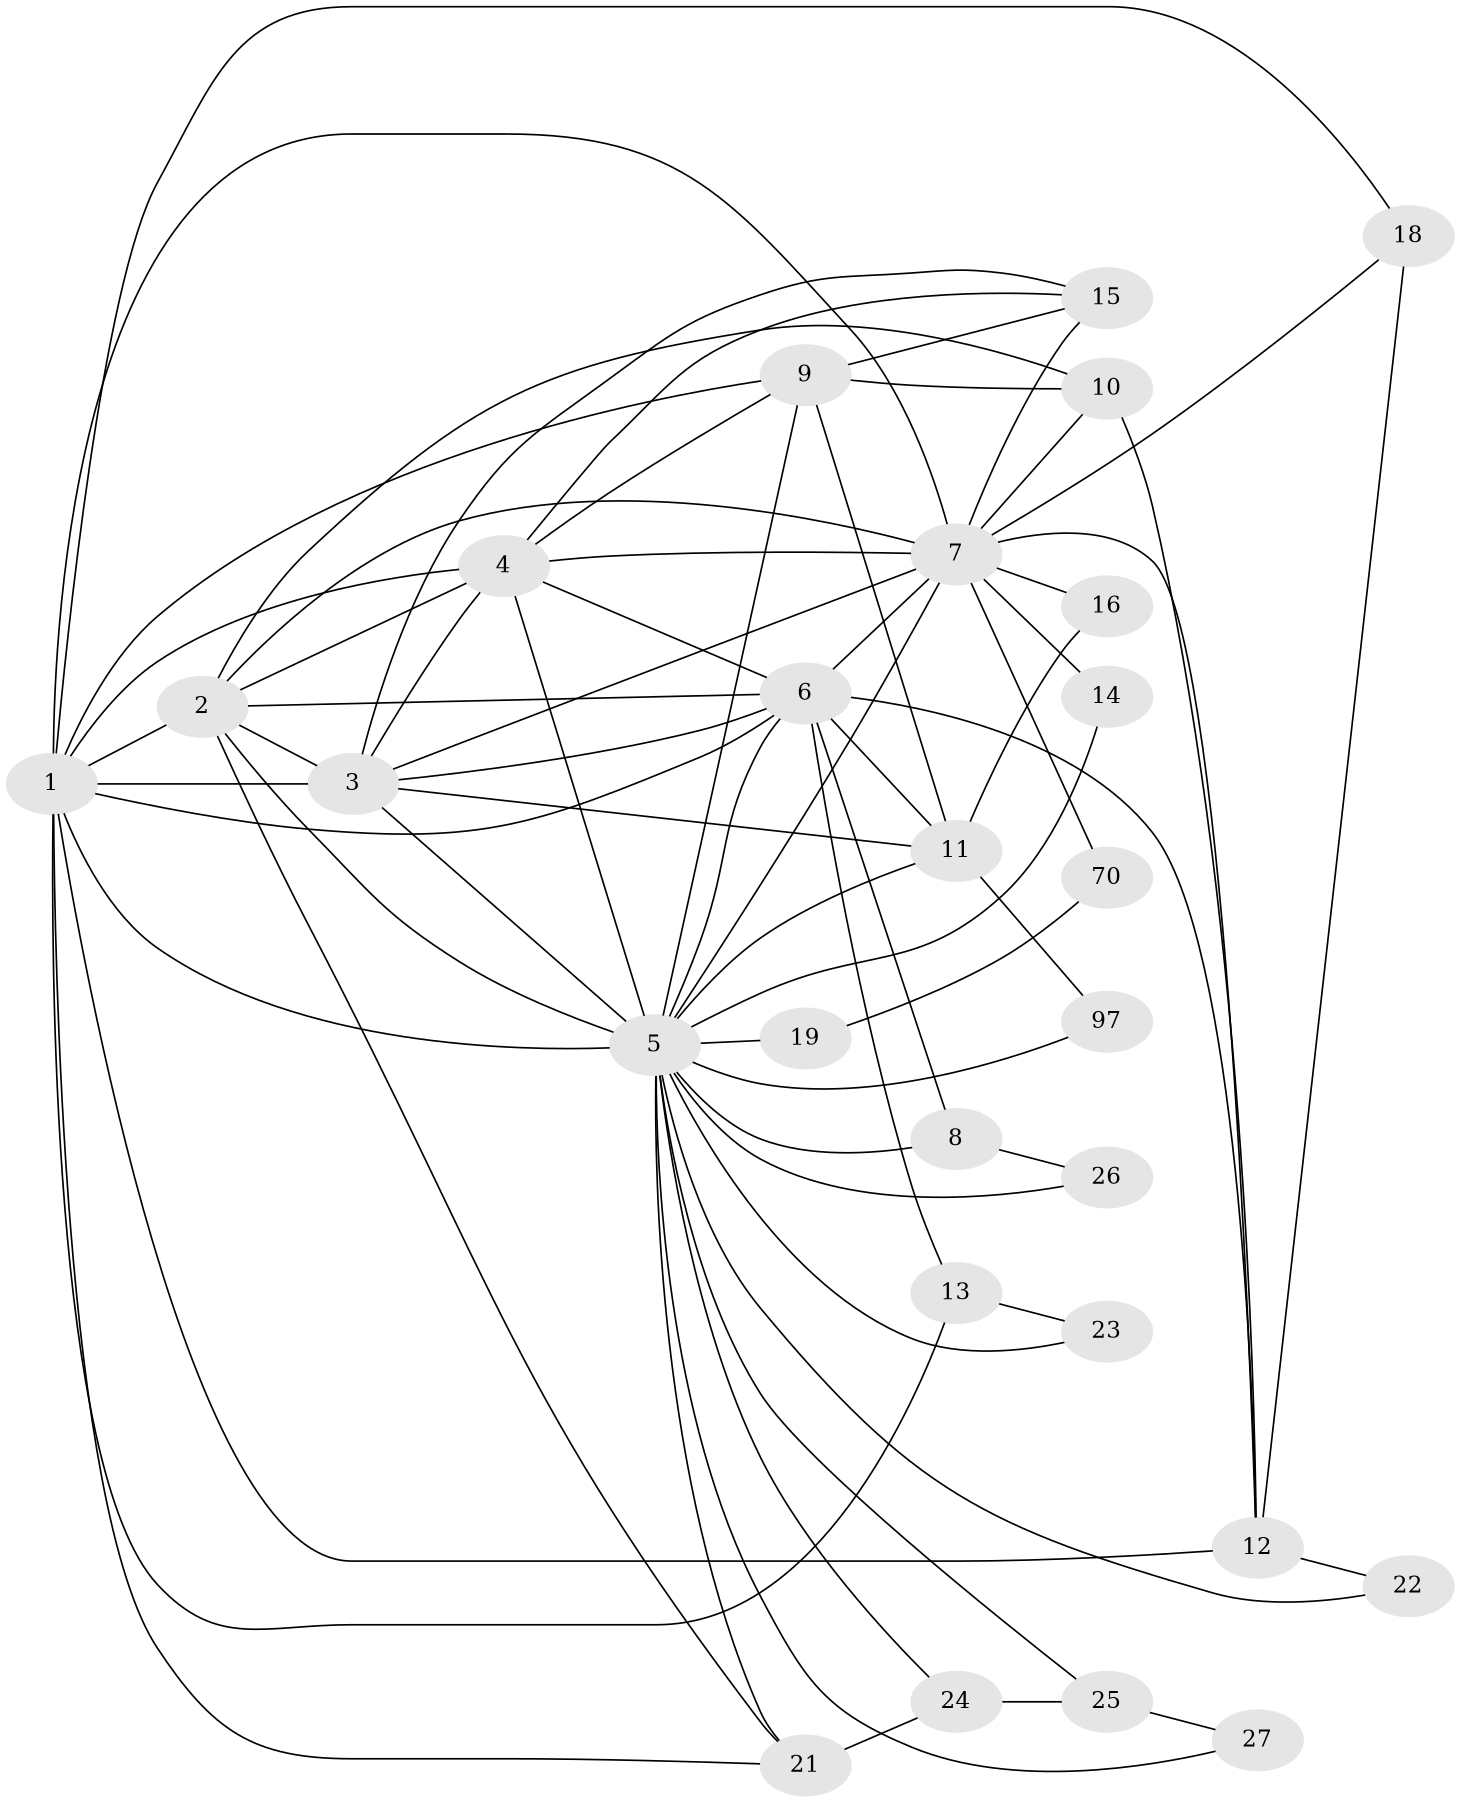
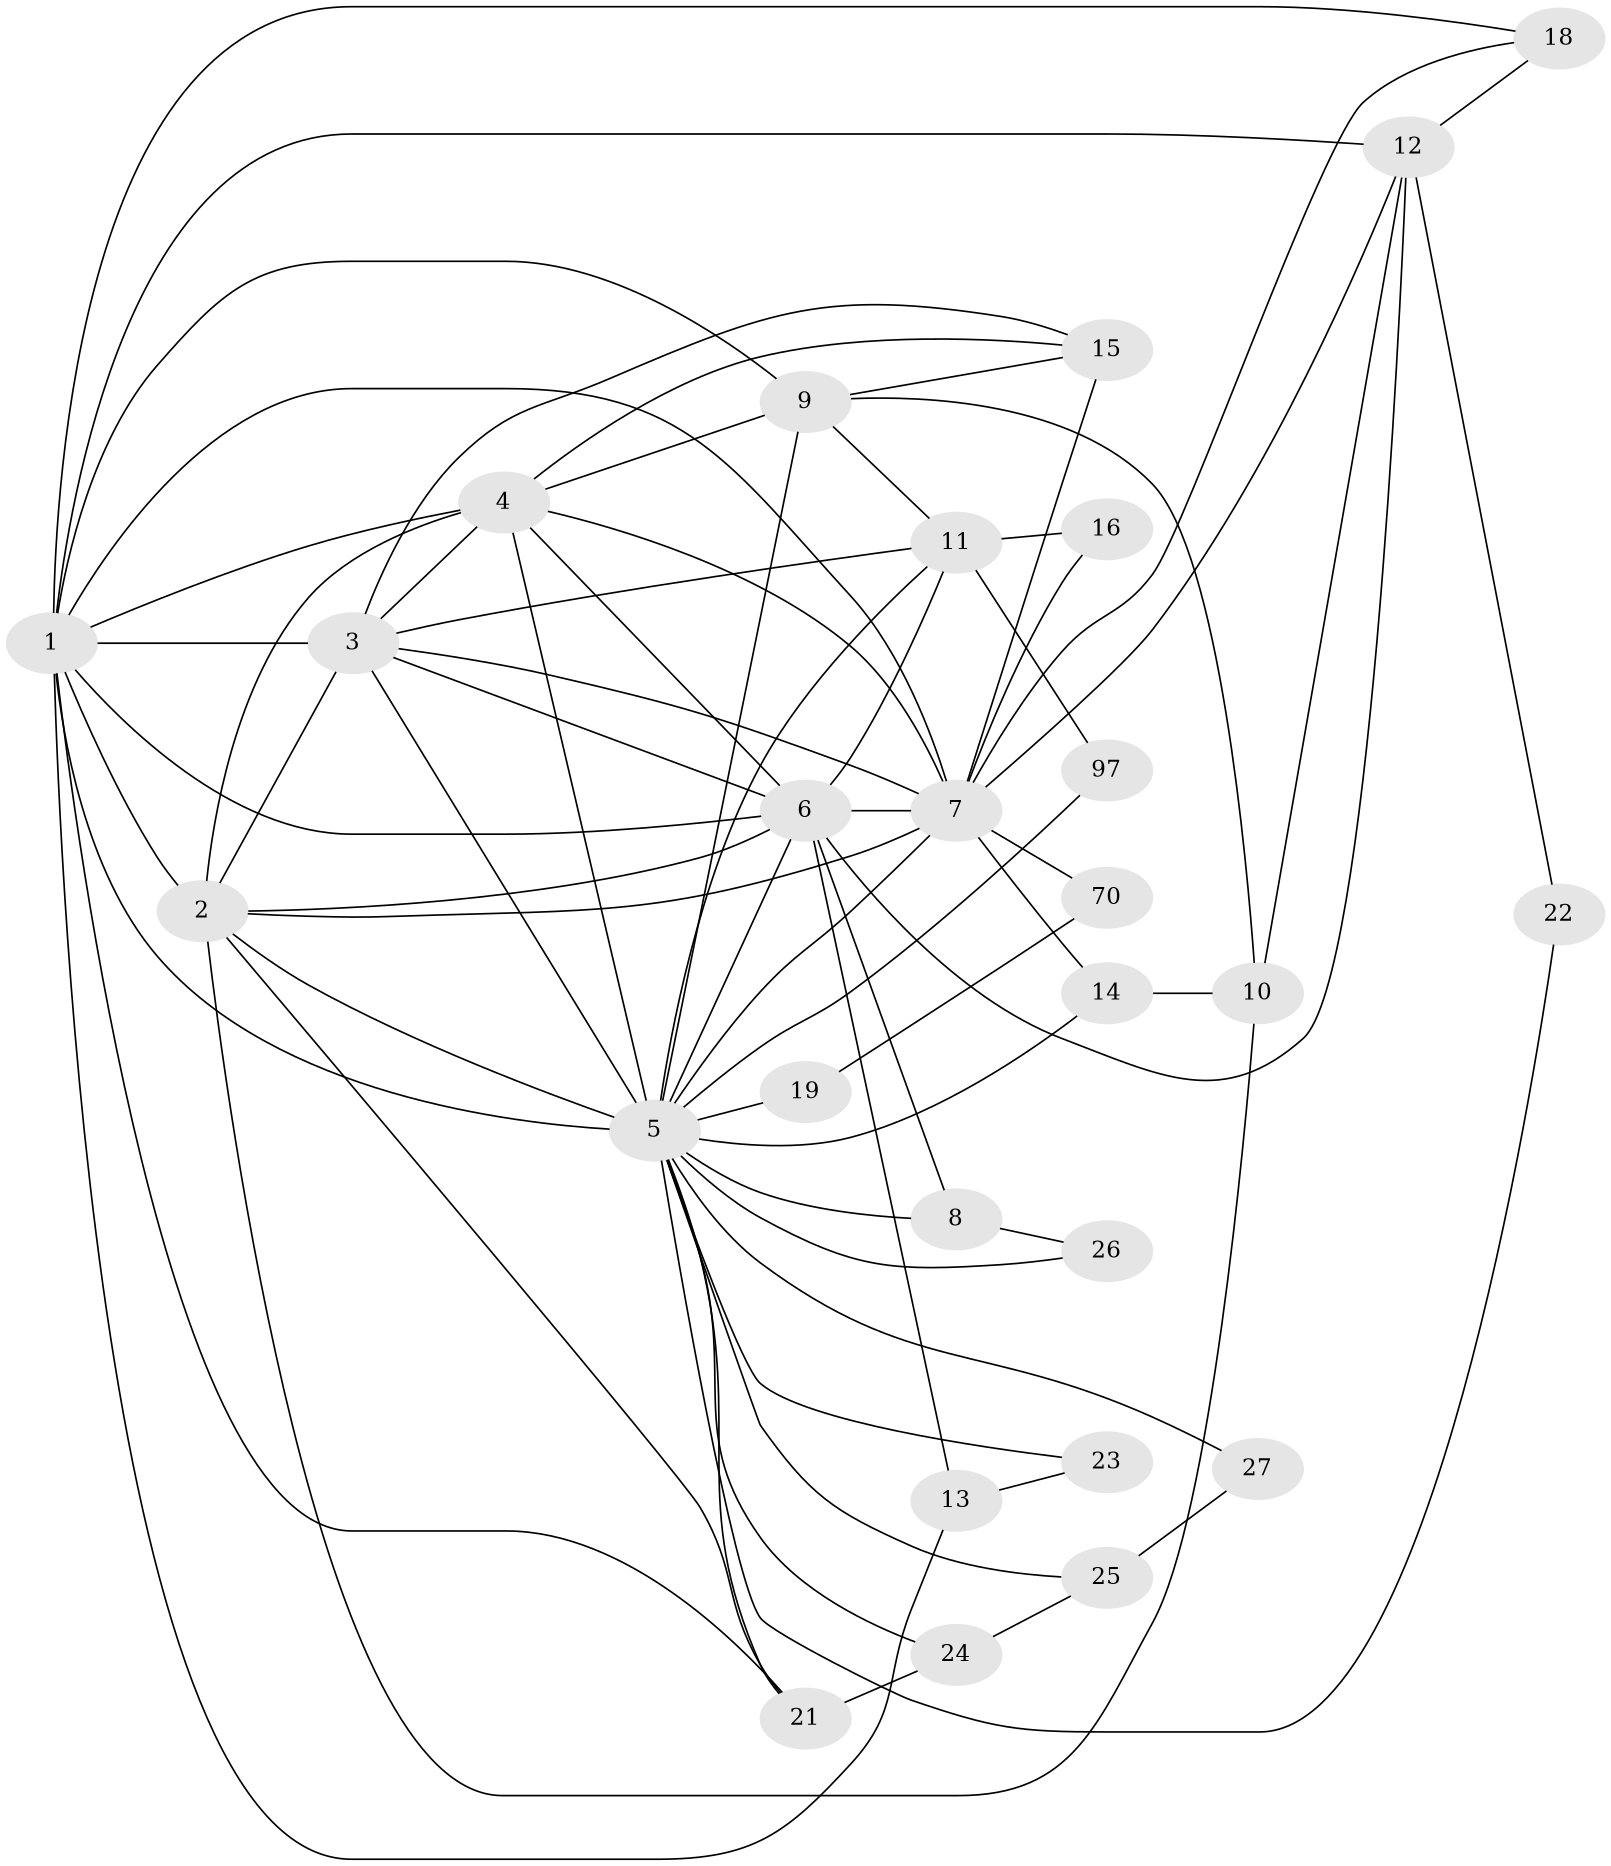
edge "10" -- "7": now "10" -- "14"
